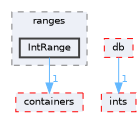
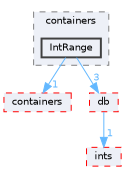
cluster "ranges": label "ranges" -> "containers"
edge "IntRange" -> "db": added
